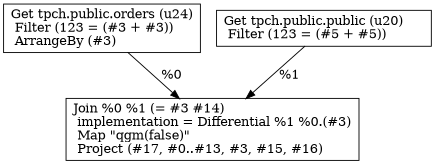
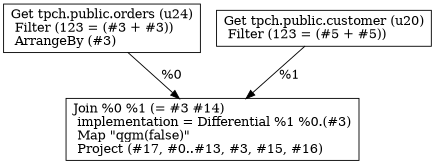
node "Get tpch.public.public (u20) Filter (123 = (#5 + #5))": label "Get tpch.public.public (u20) Filter (123 = (#5 + #5))" -> "Get tpch.public.customer (u20) Filter (123 = (#5 + #5))"
